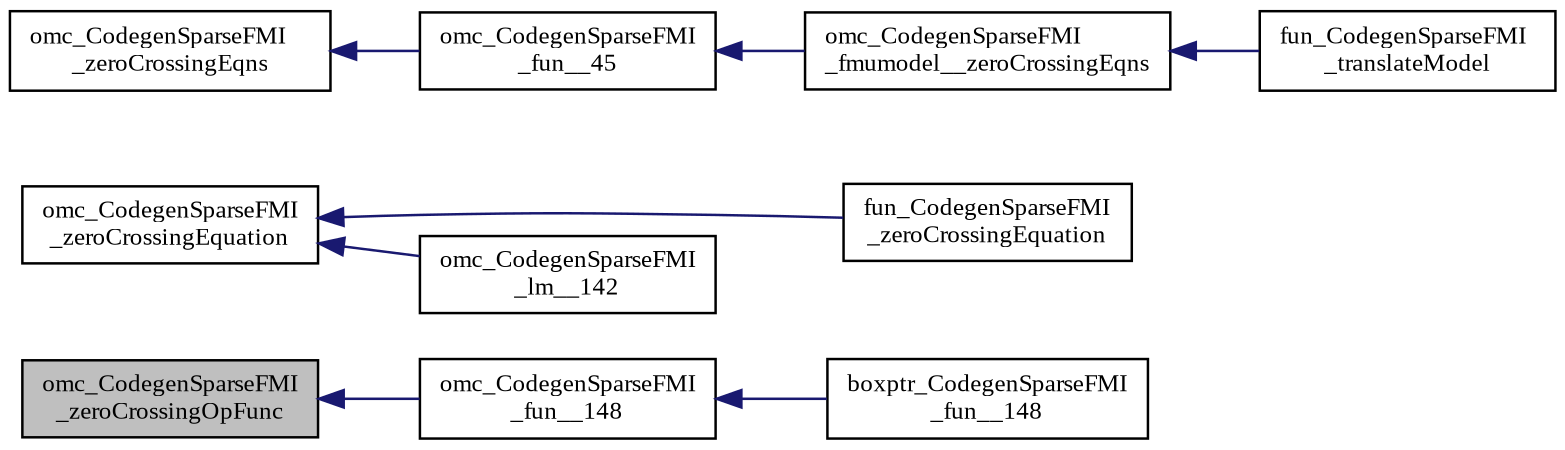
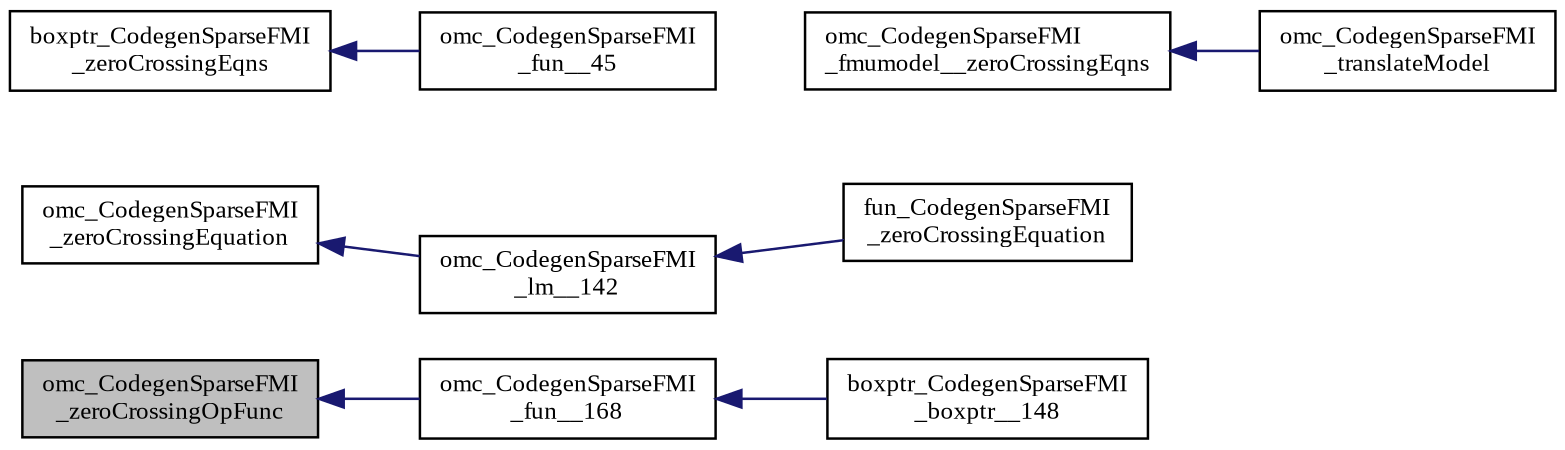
node "omc_CodegenSparseFMI _zeroCrossingEqns": label "omc_CodegenSparseFMI _zeroCrossingEqns" -> "boxptr_CodegenSparseFMI _zeroCrossingEqns"
edge "omc_CodegenSparseFMI _fmumodel__zeroCrossingEqns" -> "omc_CodegenSparseFMI _fun__45": removed
node "fun_CodegenSparseFMI _translateModel": label "fun_CodegenSparseFMI _translateModel" -> "omc_CodegenSparseFMI _translateModel"
edge "fun_CodegenSparseFMI _zeroCrossingEquation" -> "omc_CodegenSparseFMI _zeroCrossingEquation": now "fun_CodegenSparseFMI _zeroCrossingEquation" -> "omc_CodegenSparseFMI _lm__142"
node "omc_CodegenSparseFMI _fun__148": label "omc_CodegenSparseFMI _fun__148" -> "omc_CodegenSparseFMI _fun__168"
node "boxptr_CodegenSparseFMI _fun__148": label "boxptr_CodegenSparseFMI _fun__148" -> "boxptr_CodegenSparseFMI _boxptr__148"
